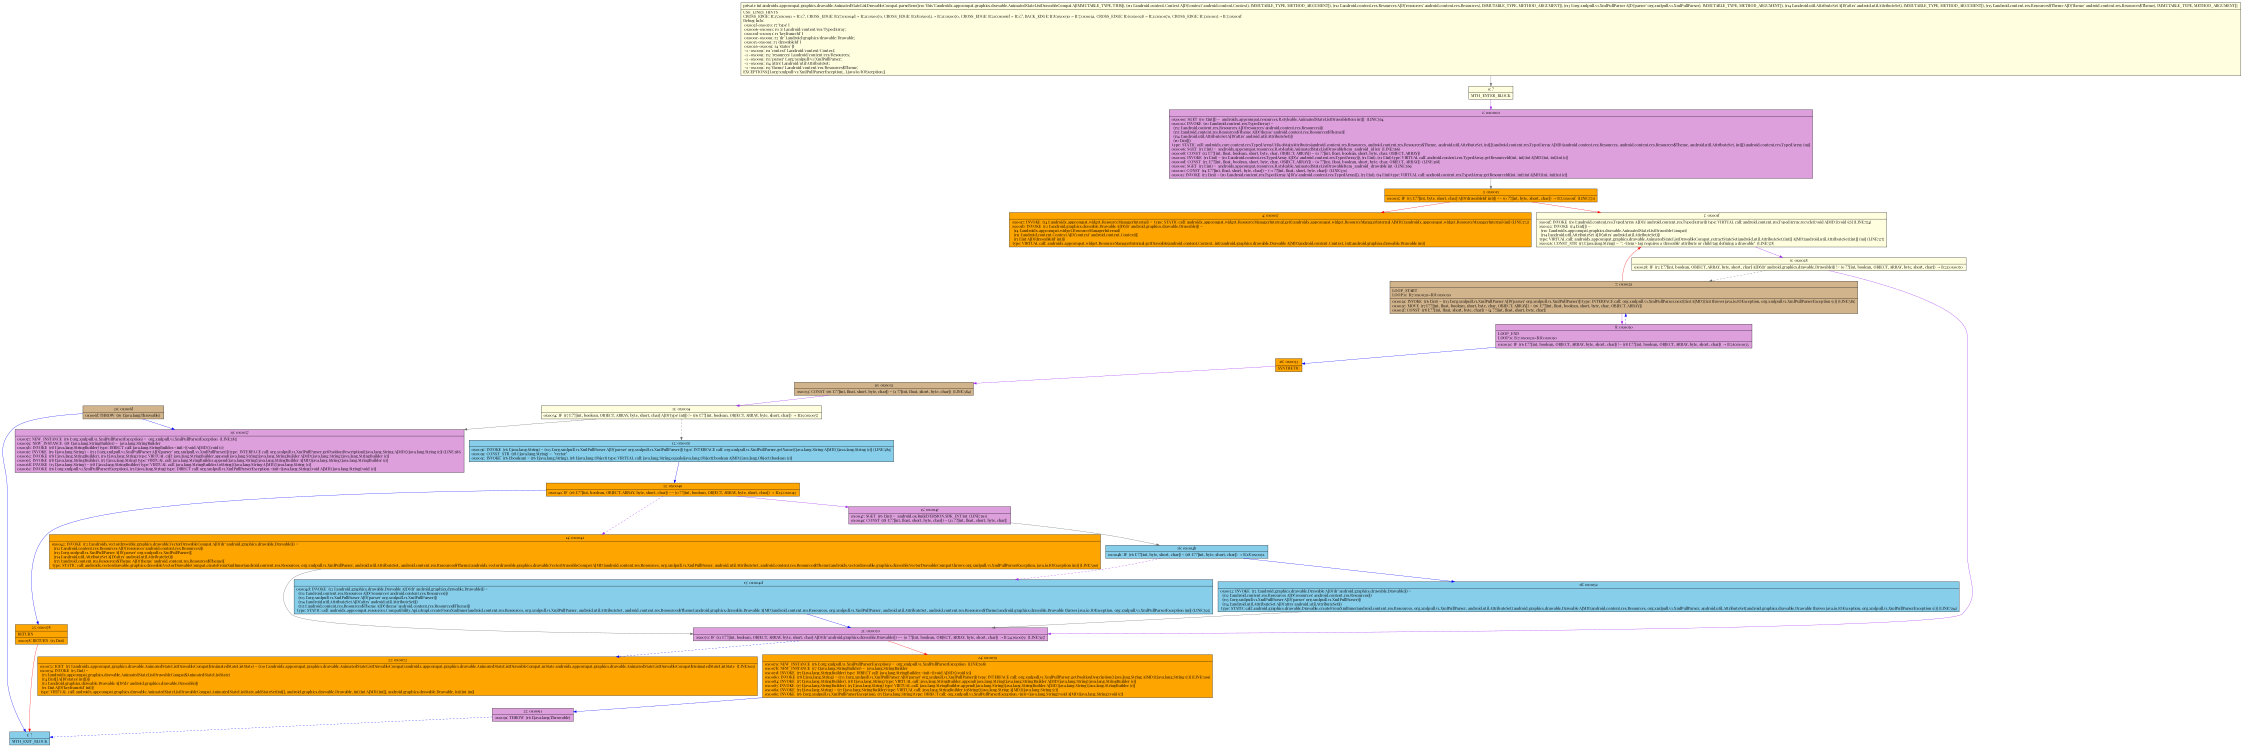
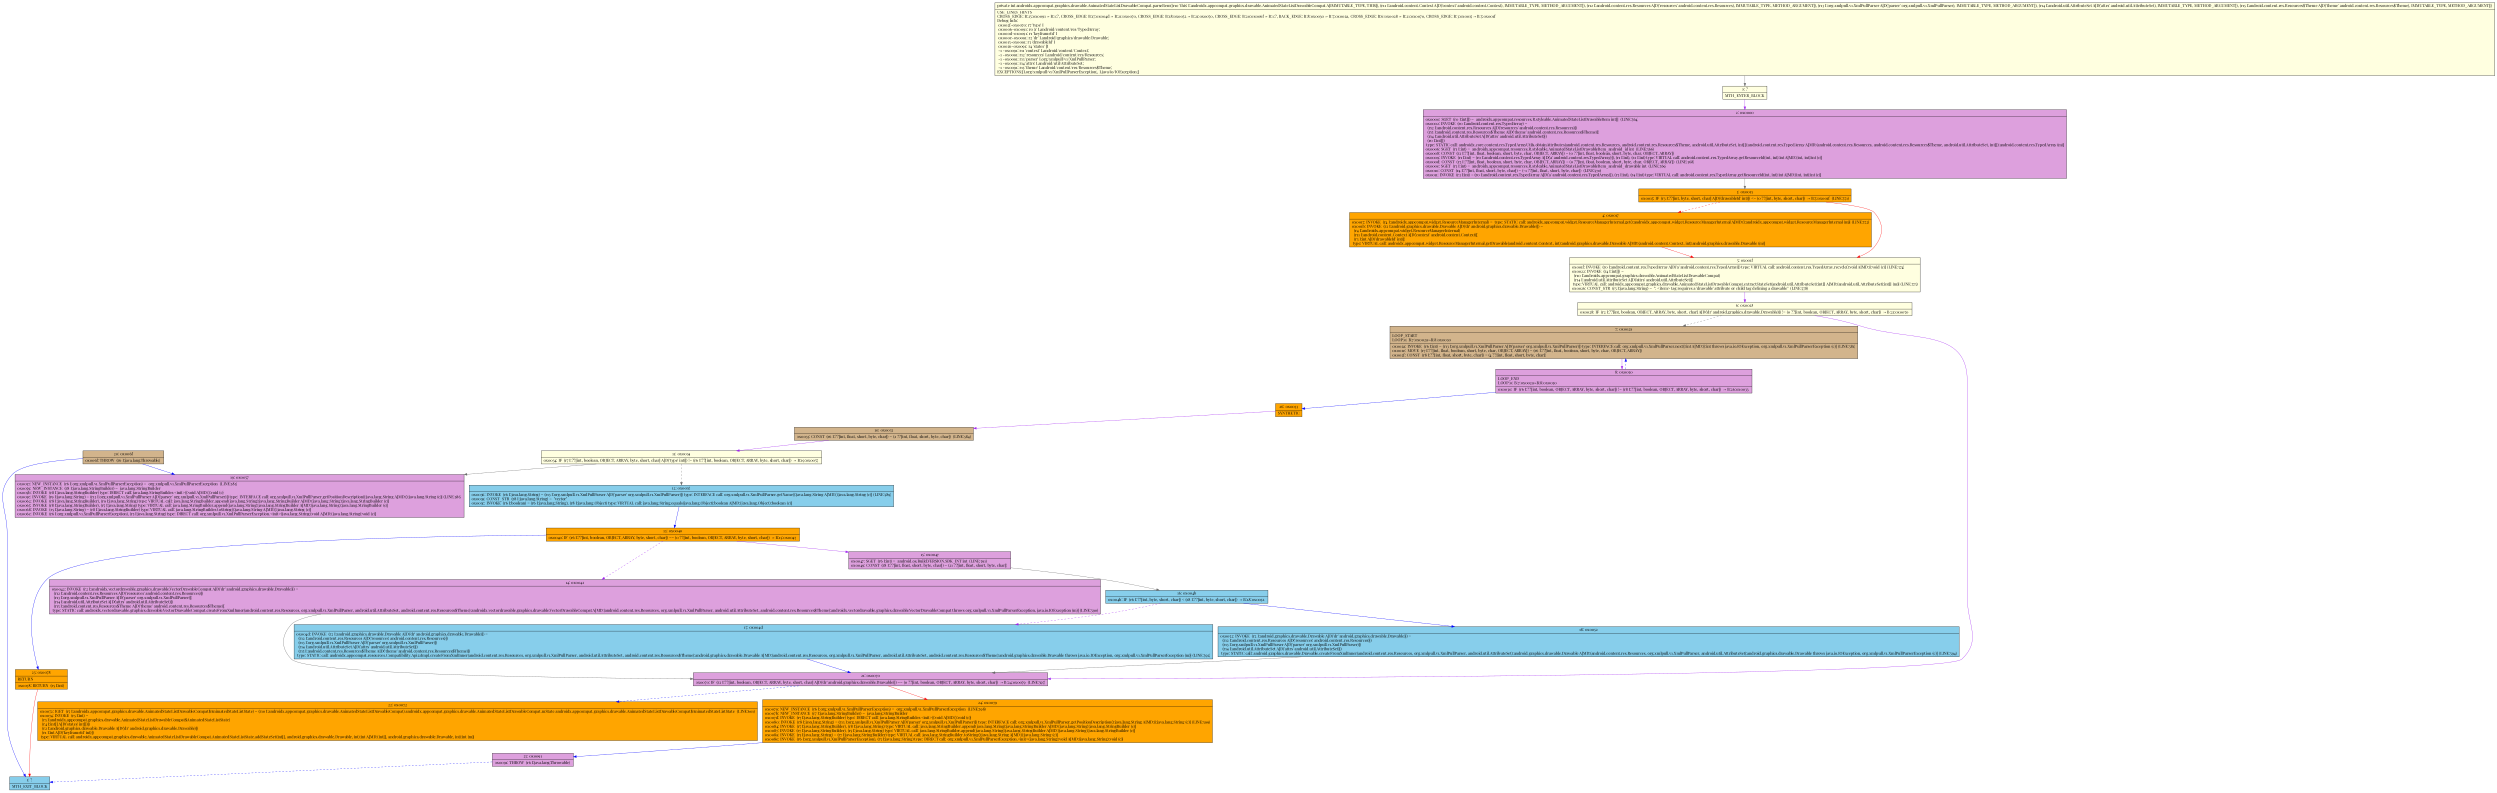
edge "3: 0x0015" -> "4: 0x0017": style solid -> dashed
edge "7: 0x002a" -> "5: 0x001f": now "4: 0x0017" -> "5: 0x001f"
node "14: 0x0042": fillcolor orange -> plum
